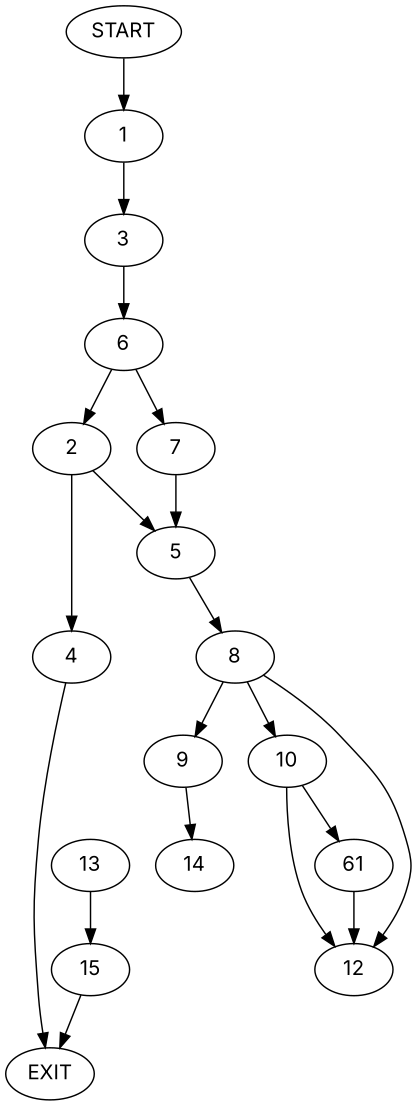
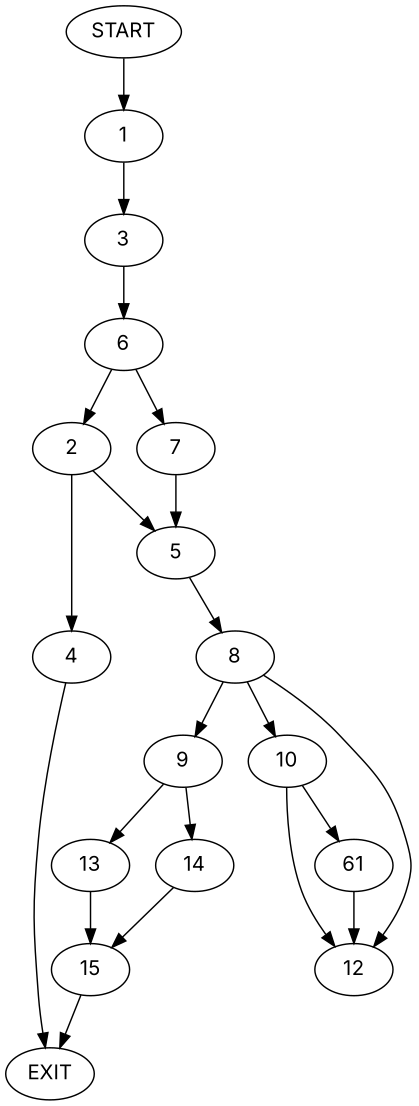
edge "9" -> "13": added
edge "14" -> "15": added
